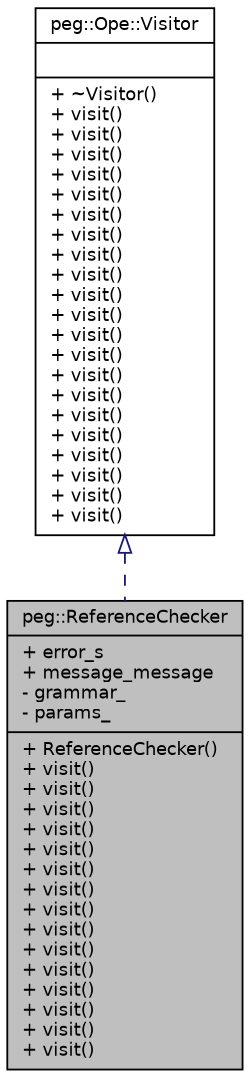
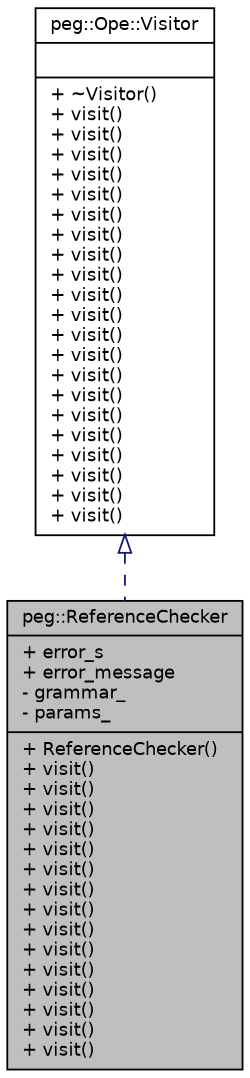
node "peg::ReferenceChecker": text "+ message_message" -> "+ error_message"
